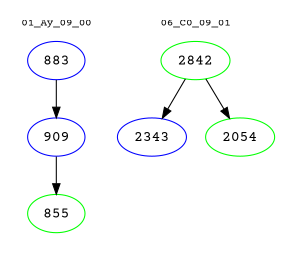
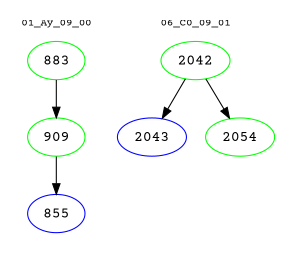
node "883": color blue -> green
node "2842": label "2842" -> "2042"
node "909": color blue -> green
node "2343": label "2343" -> "2043"
node "855": color green -> blue
